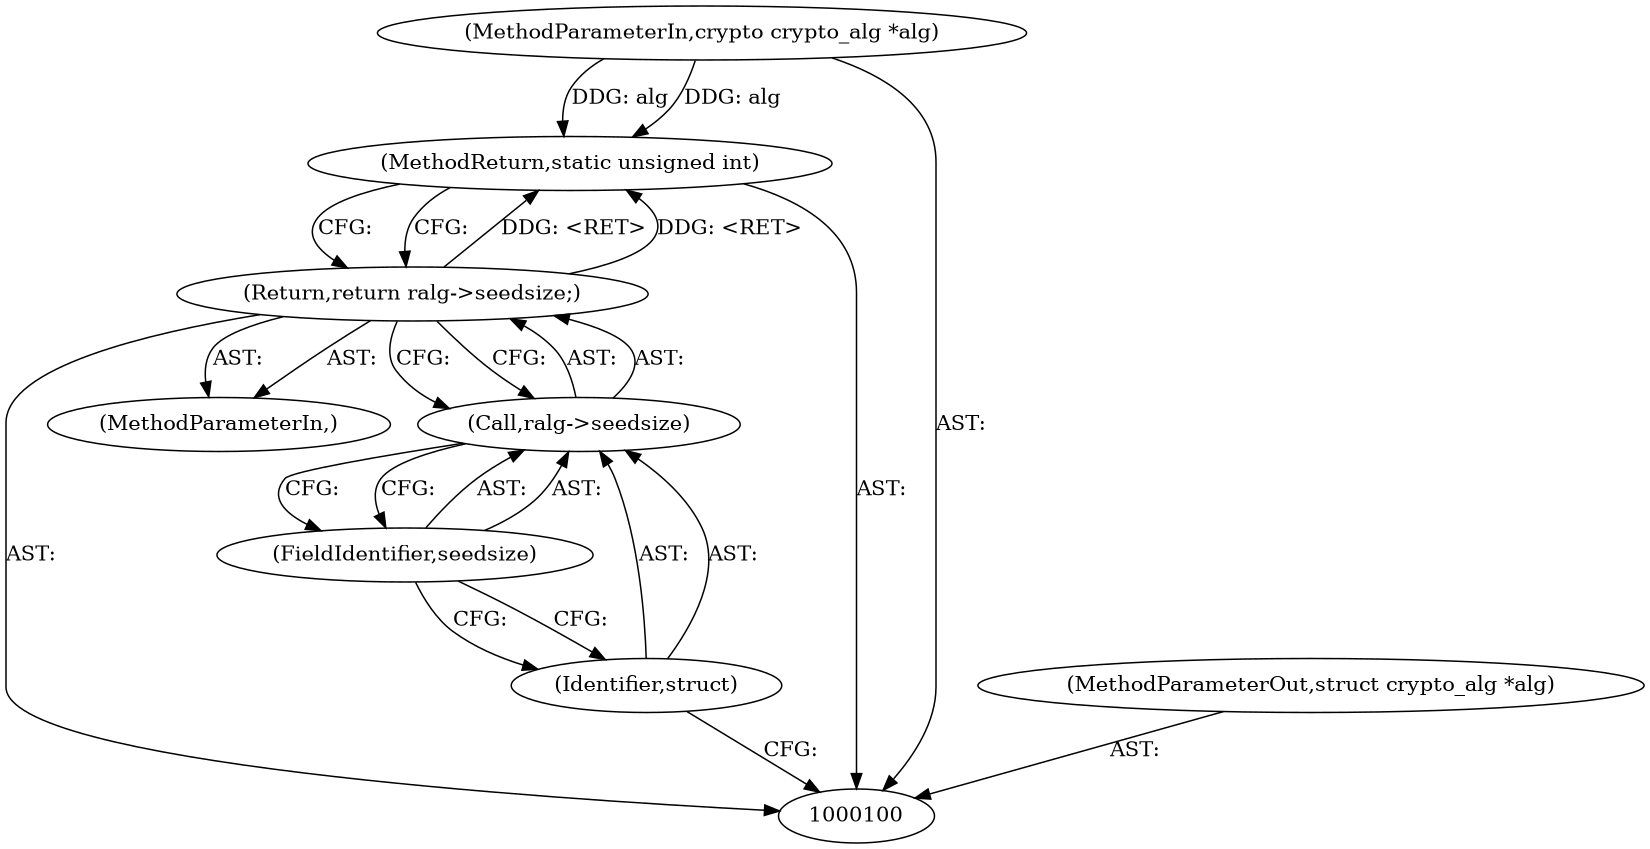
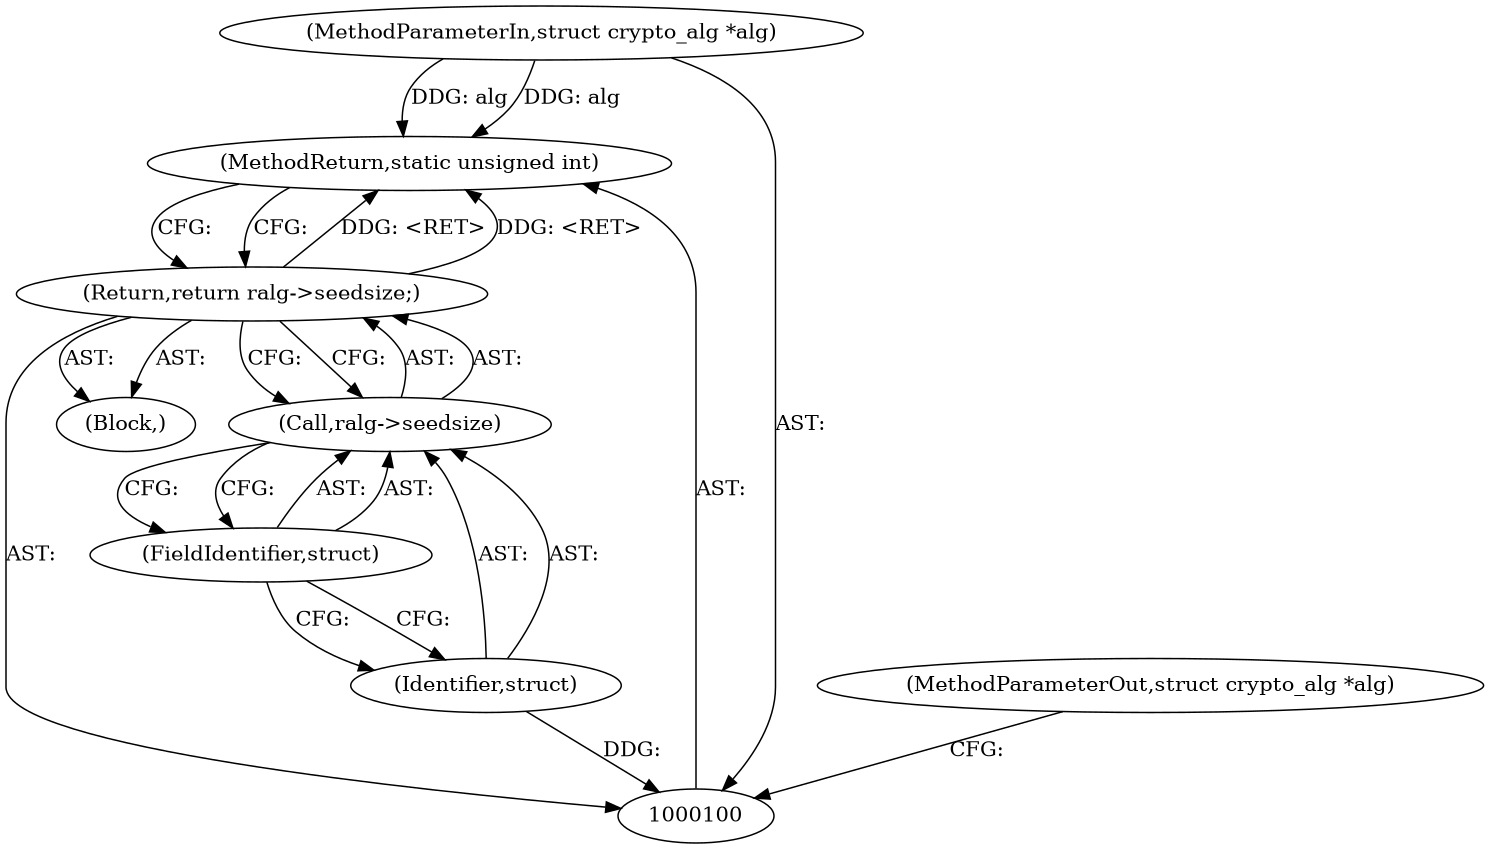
node "(MethodParameterIn,crypto crypto_alg *alg)": label "(MethodParameterIn,crypto crypto_alg *alg)" -> "(MethodParameterIn,struct crypto_alg *alg)"
node "(MethodParameterIn,)": label "(MethodParameterIn,)" -> "(Block,)"
edge "(MethodReturn,static unsigned int)" -> "1000100": reversed
node "(FieldIdentifier,seedsize)": label "(FieldIdentifier,seedsize)" -> "(FieldIdentifier,struct)"
edge "(Identifier,struct)" -> "1000100": label "CFG: " -> "DDG: "
edge "(MethodParameterOut,struct crypto_alg *alg)" -> "1000100": label "AST: " -> "CFG: "
